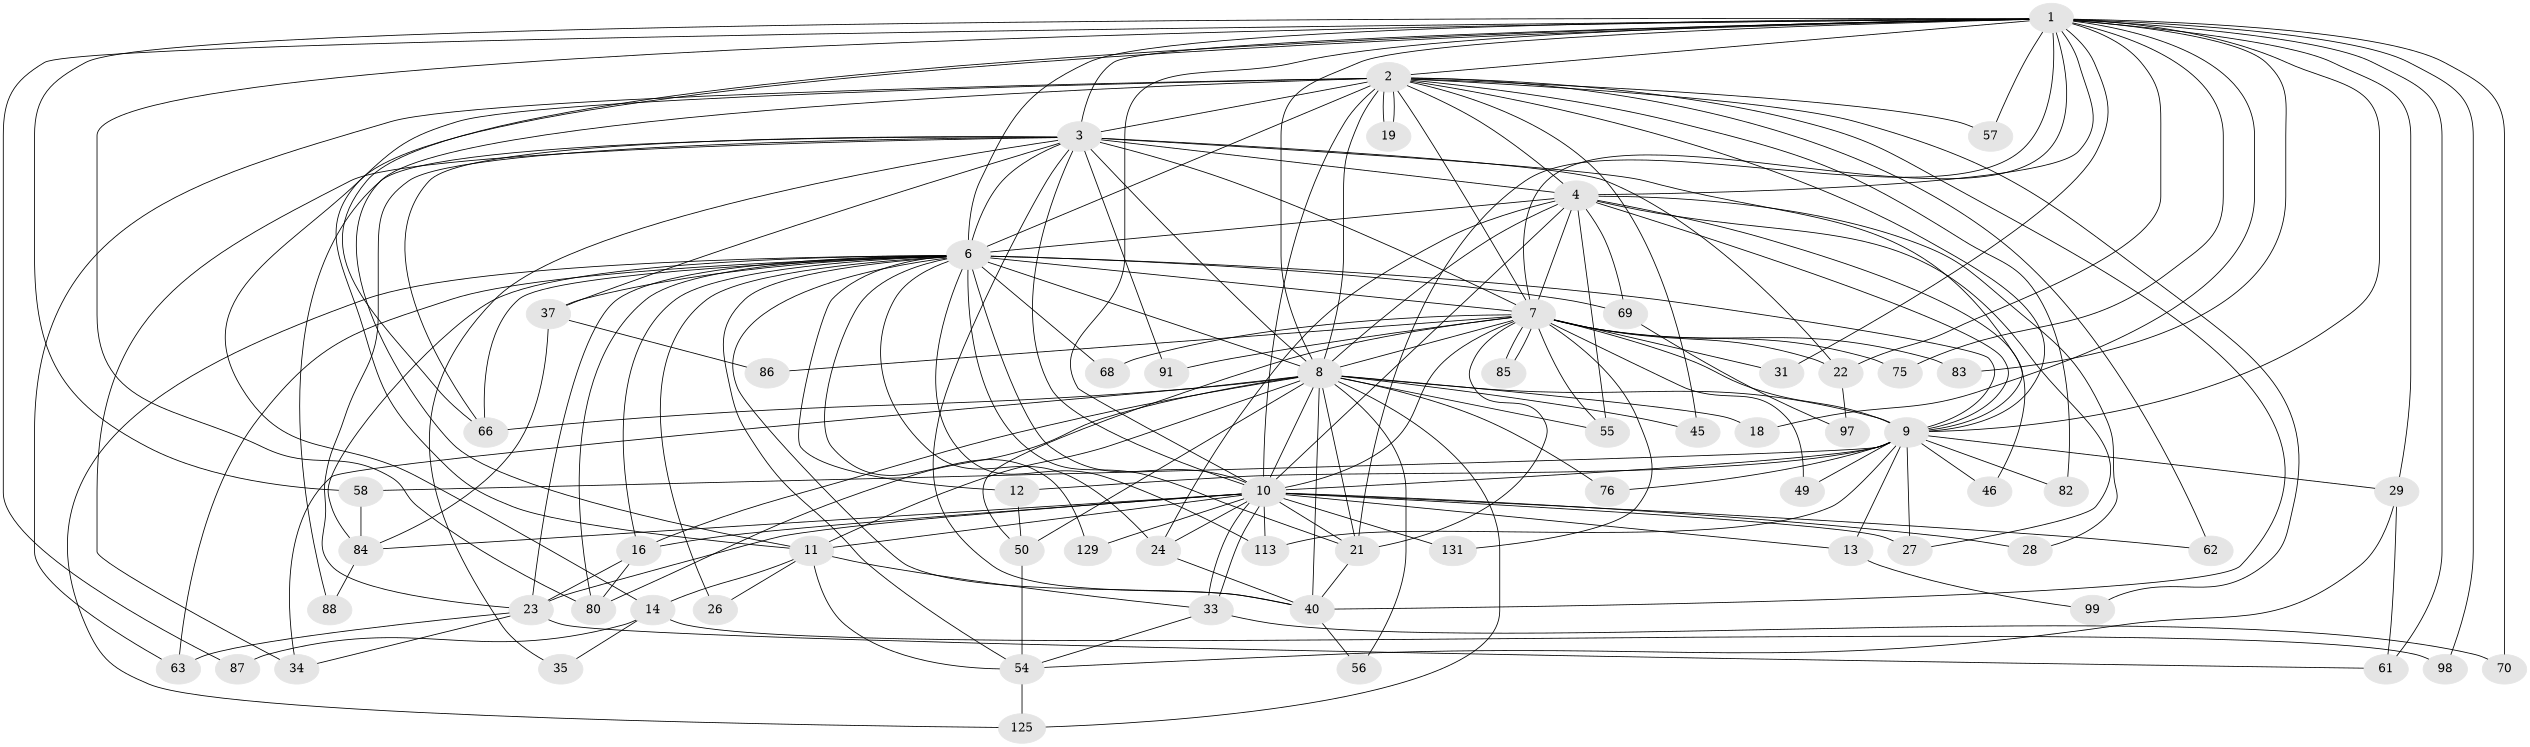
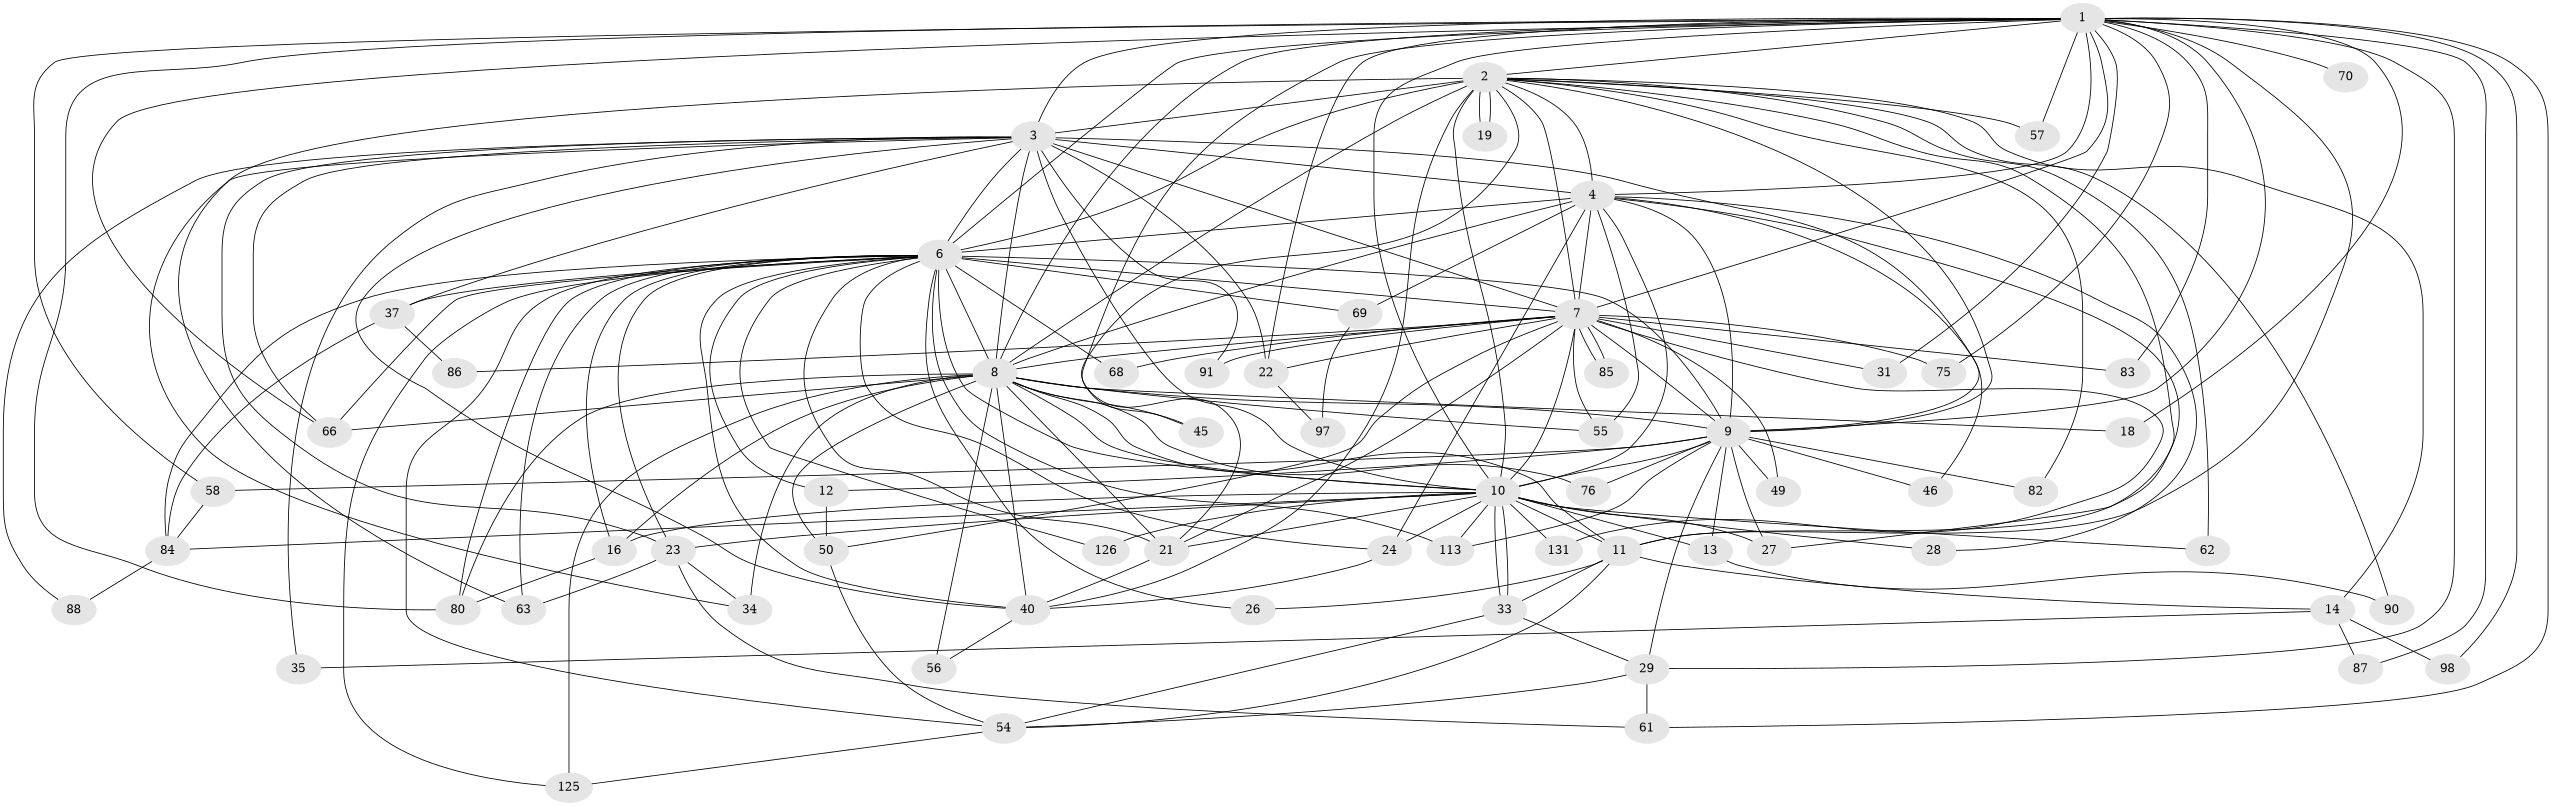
node "129": label "129" -> "126"
edge "16" -- "23": removed
node "99": label "99" -> "90"
edge "33" -- "70": now "33" -- "29"
